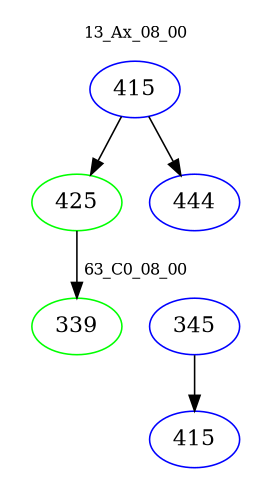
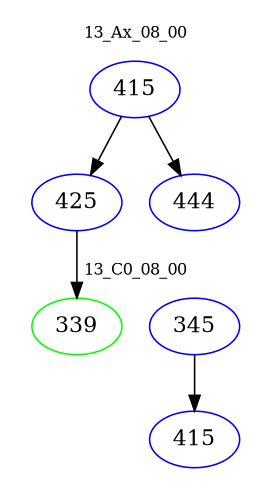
node "425": color green -> blue
cluster "63_C0_08_00": label "63_C0_08_00" -> "13_C0_08_00"
